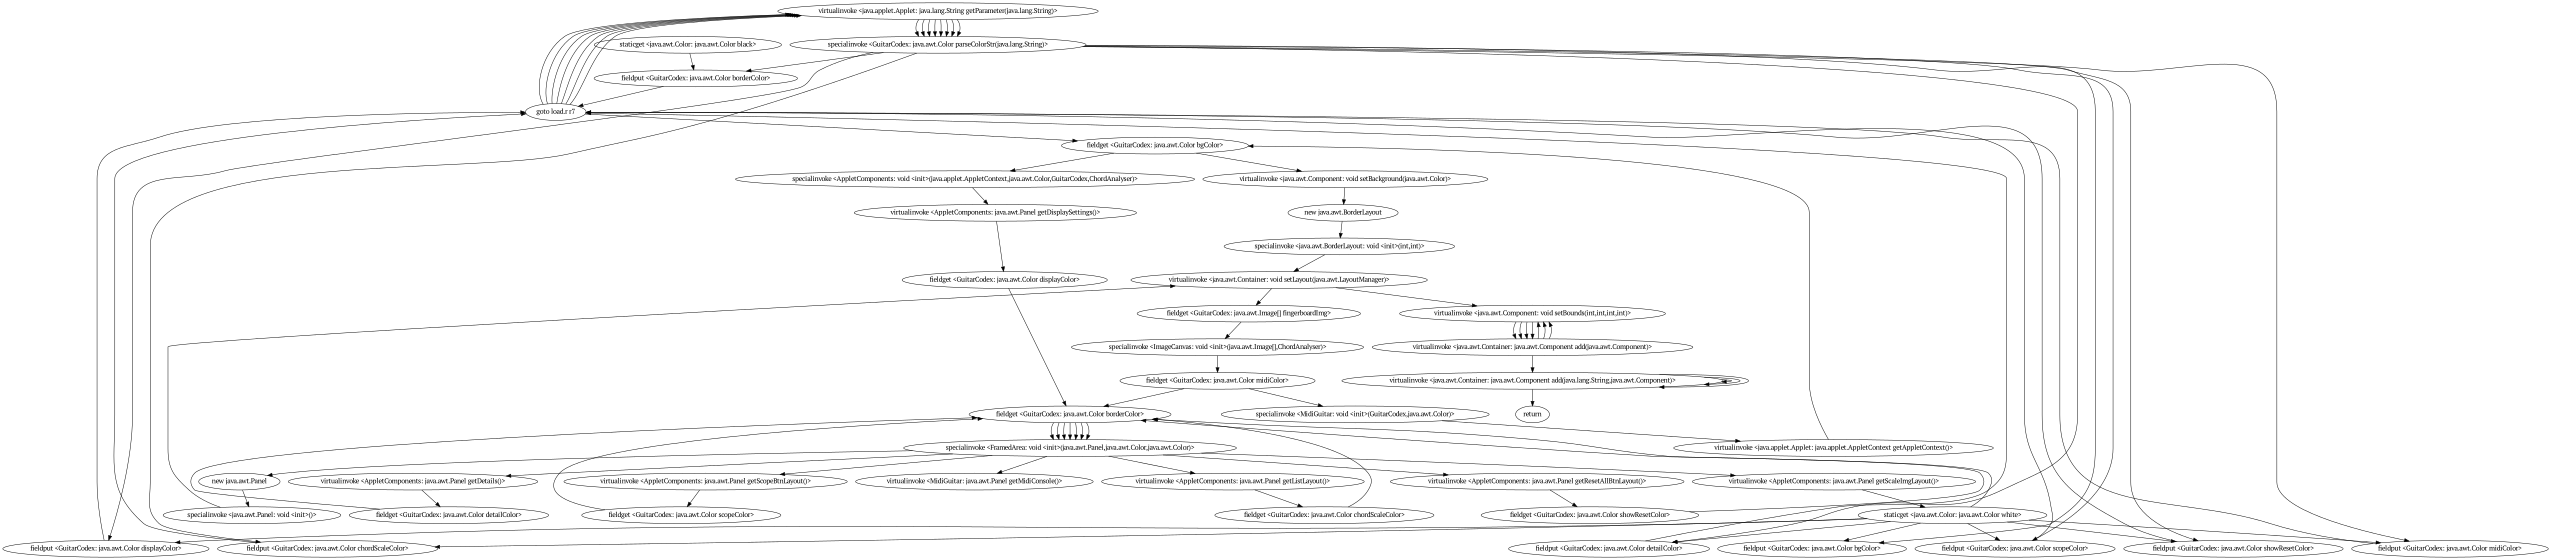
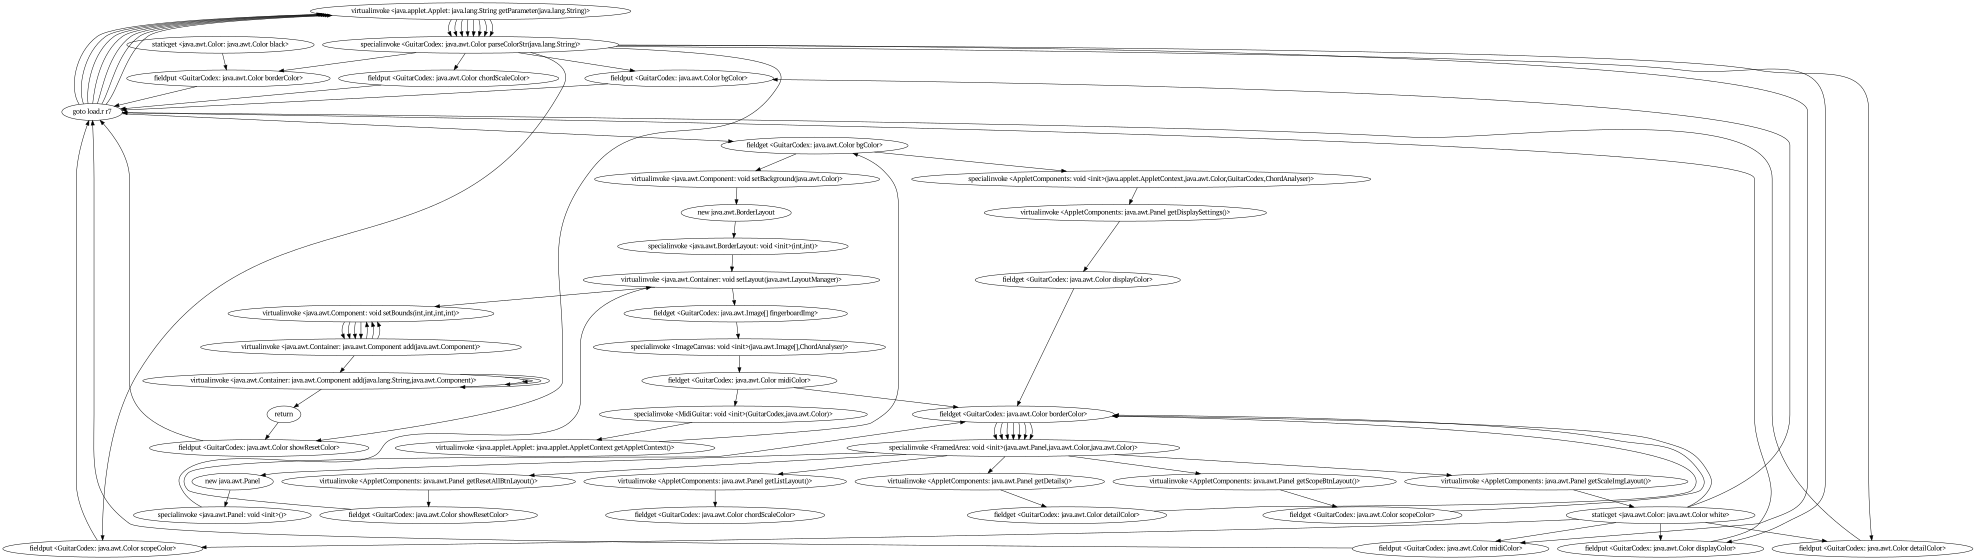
edge "fieldput <GuitarCodex: java.awt.Color bgColor>" -> "goto load.r r7": added
edge "fieldget <GuitarCodex: java.awt.Color chordScaleColor>" -> "fieldget <GuitarCodex: java.awt.Color borderColor>": removed
node "virtualinvoke <MidiGuitar: java.awt.Panel getMidiConsole()>": removed
edge "staticget <java.awt.Color: java.awt.Color white>" -> "fieldput <GuitarCodex: java.awt.Color showResetColor>": now "return" -> "fieldput <GuitarCodex: java.awt.Color showResetColor>"
edge "staticget <java.awt.Color: java.awt.Color white>" -> "fieldput <GuitarCodex: java.awt.Color chordScaleColor>": removed
